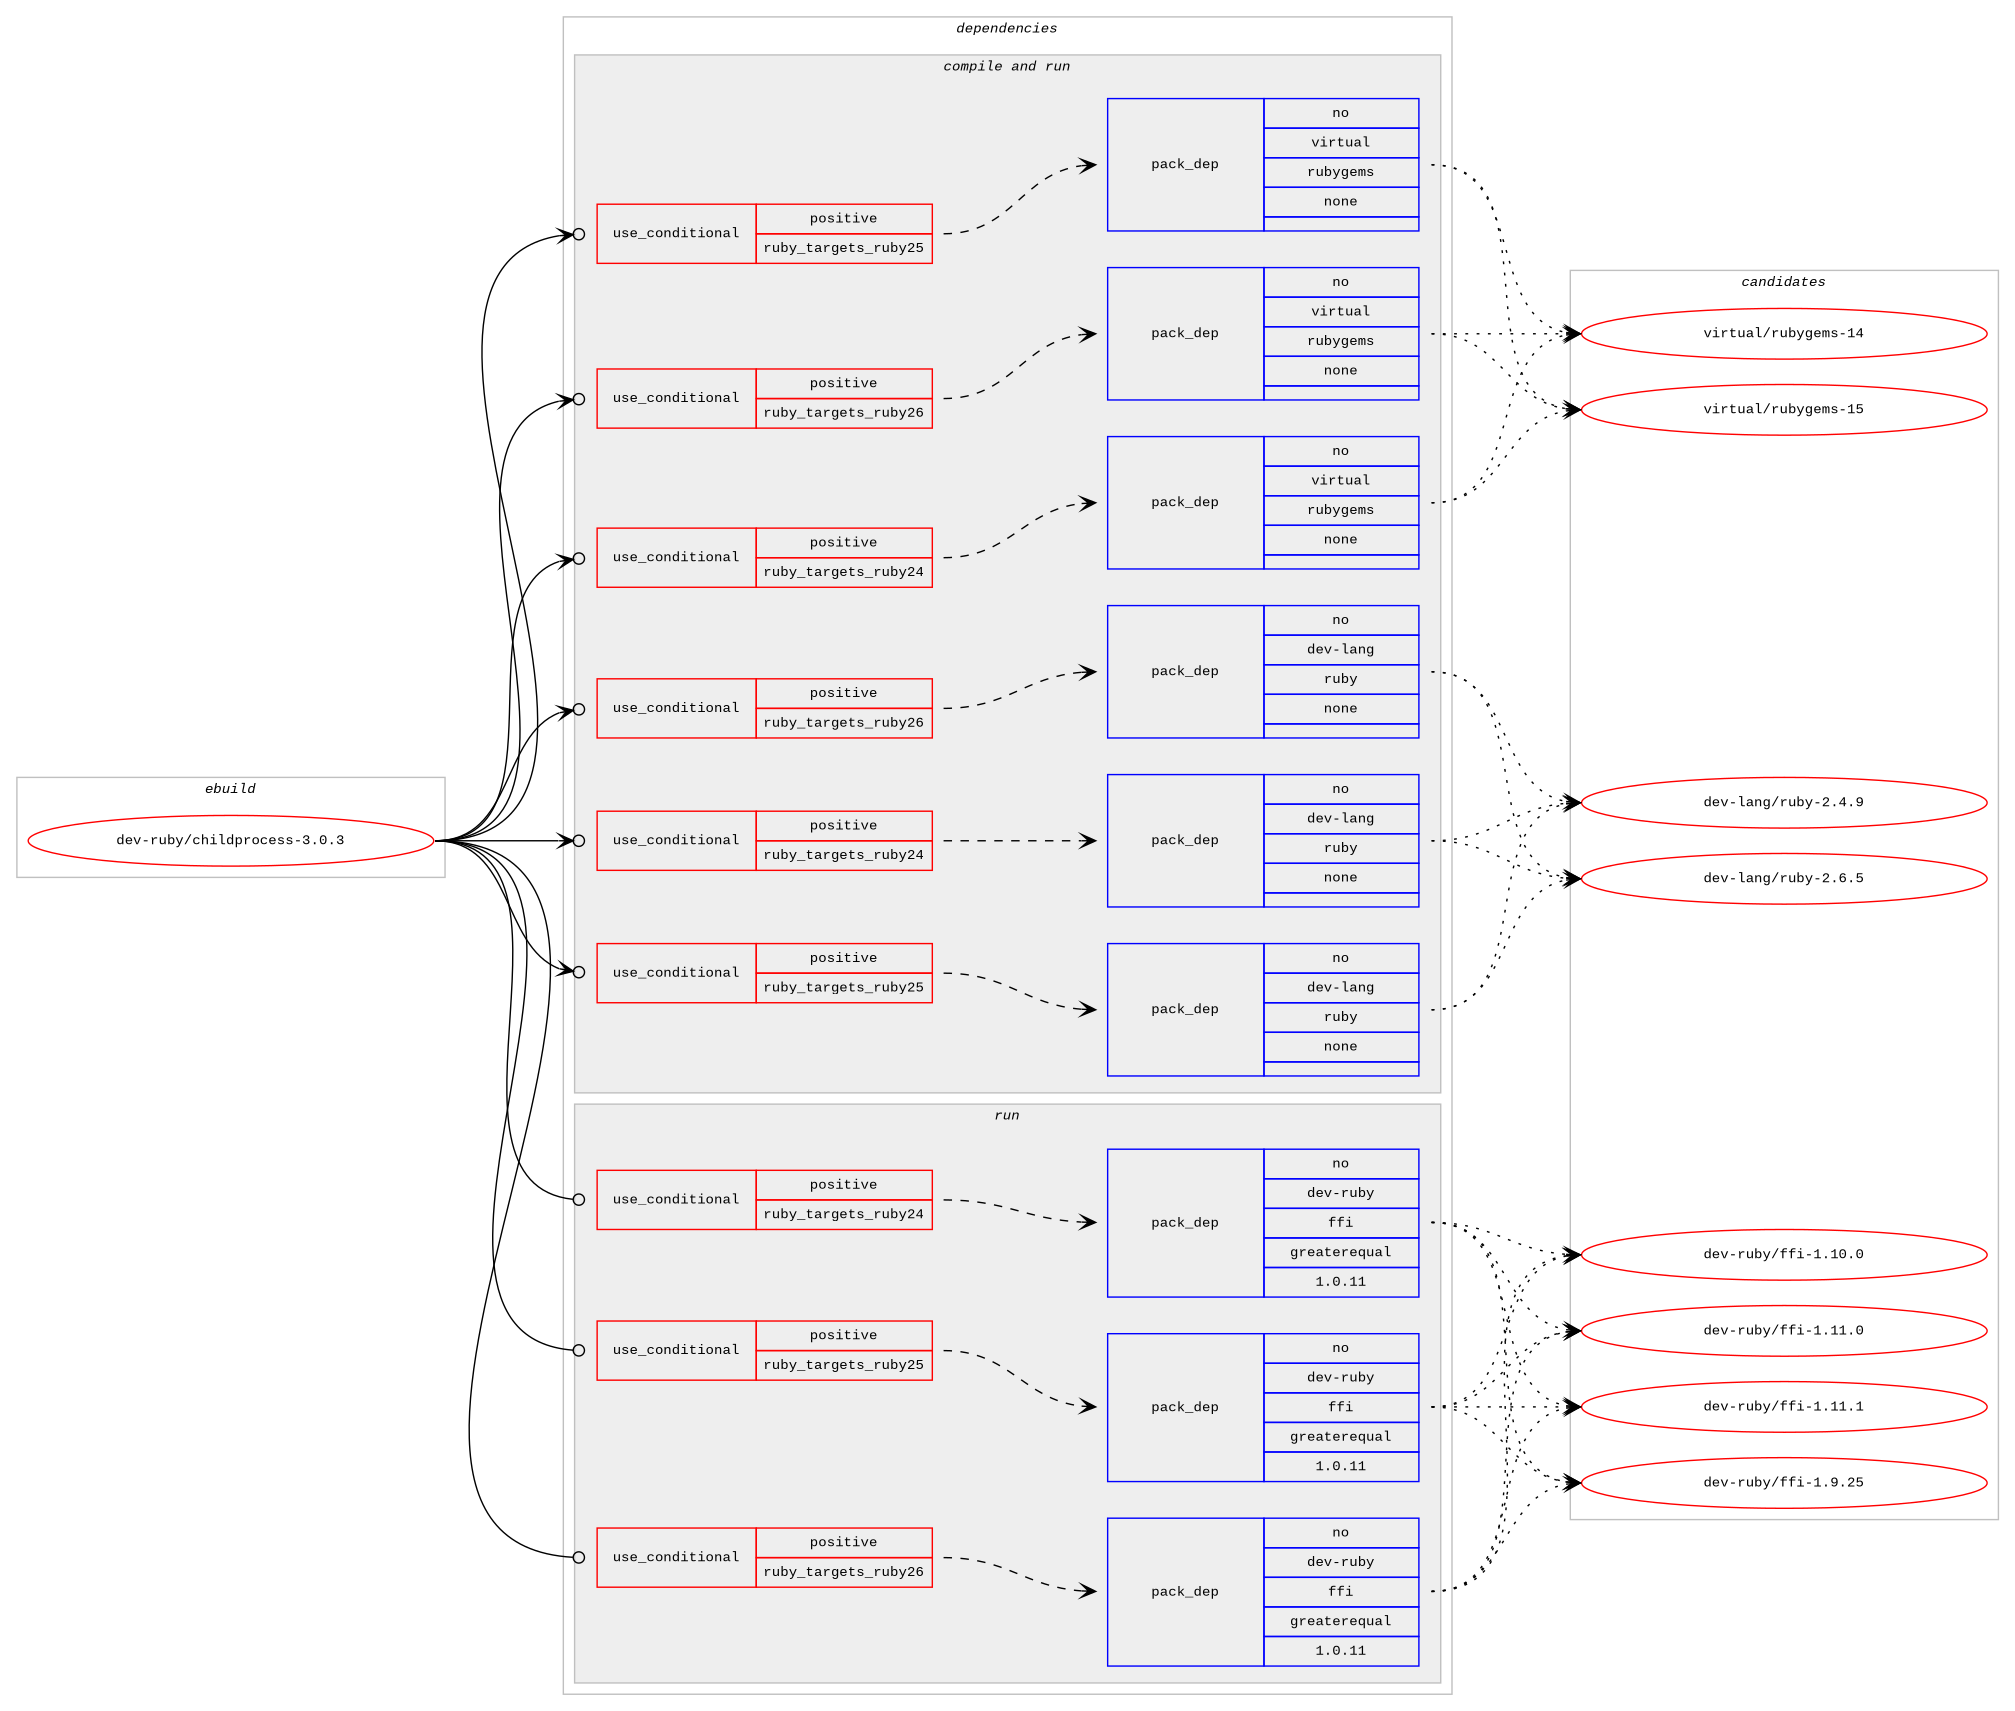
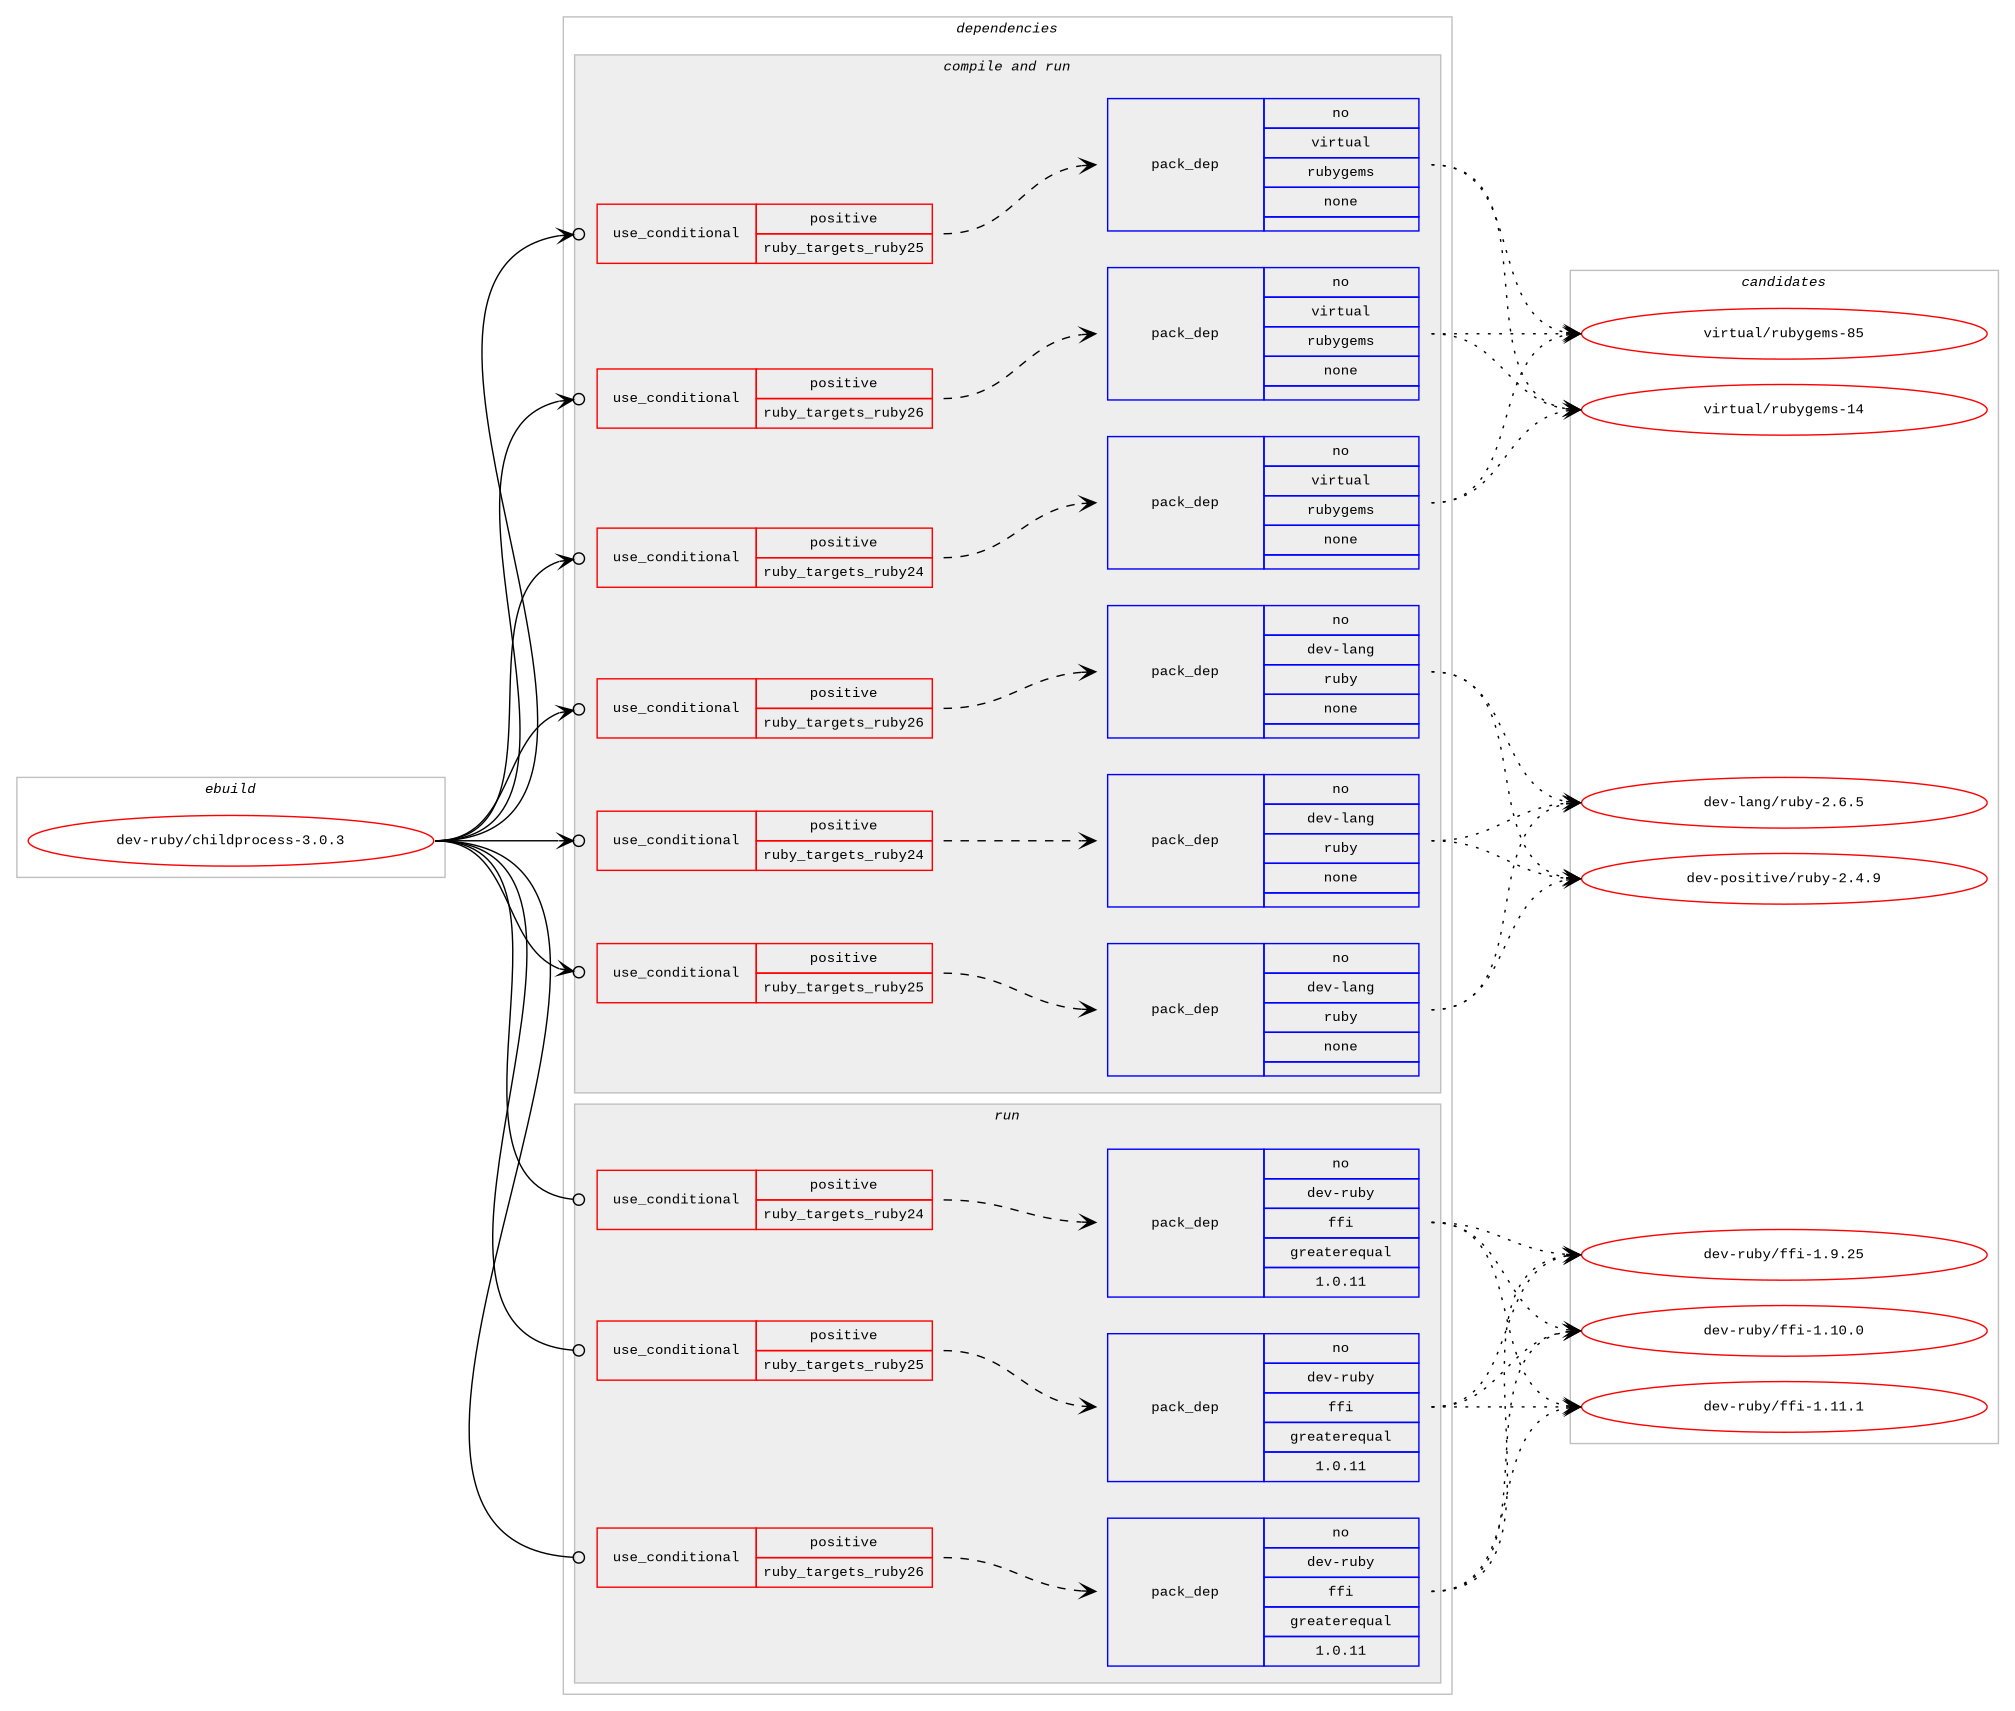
node "virtual/rubygems-15": label "virtual/rubygems-15" -> "virtual/rubygems-85"
node "dev-lang/ruby-2.4.9": label "dev-lang/ruby-2.4.9" -> "dev-positive/ruby-2.4.9"
node "dev-ruby/ffi-1.11.0": removed
